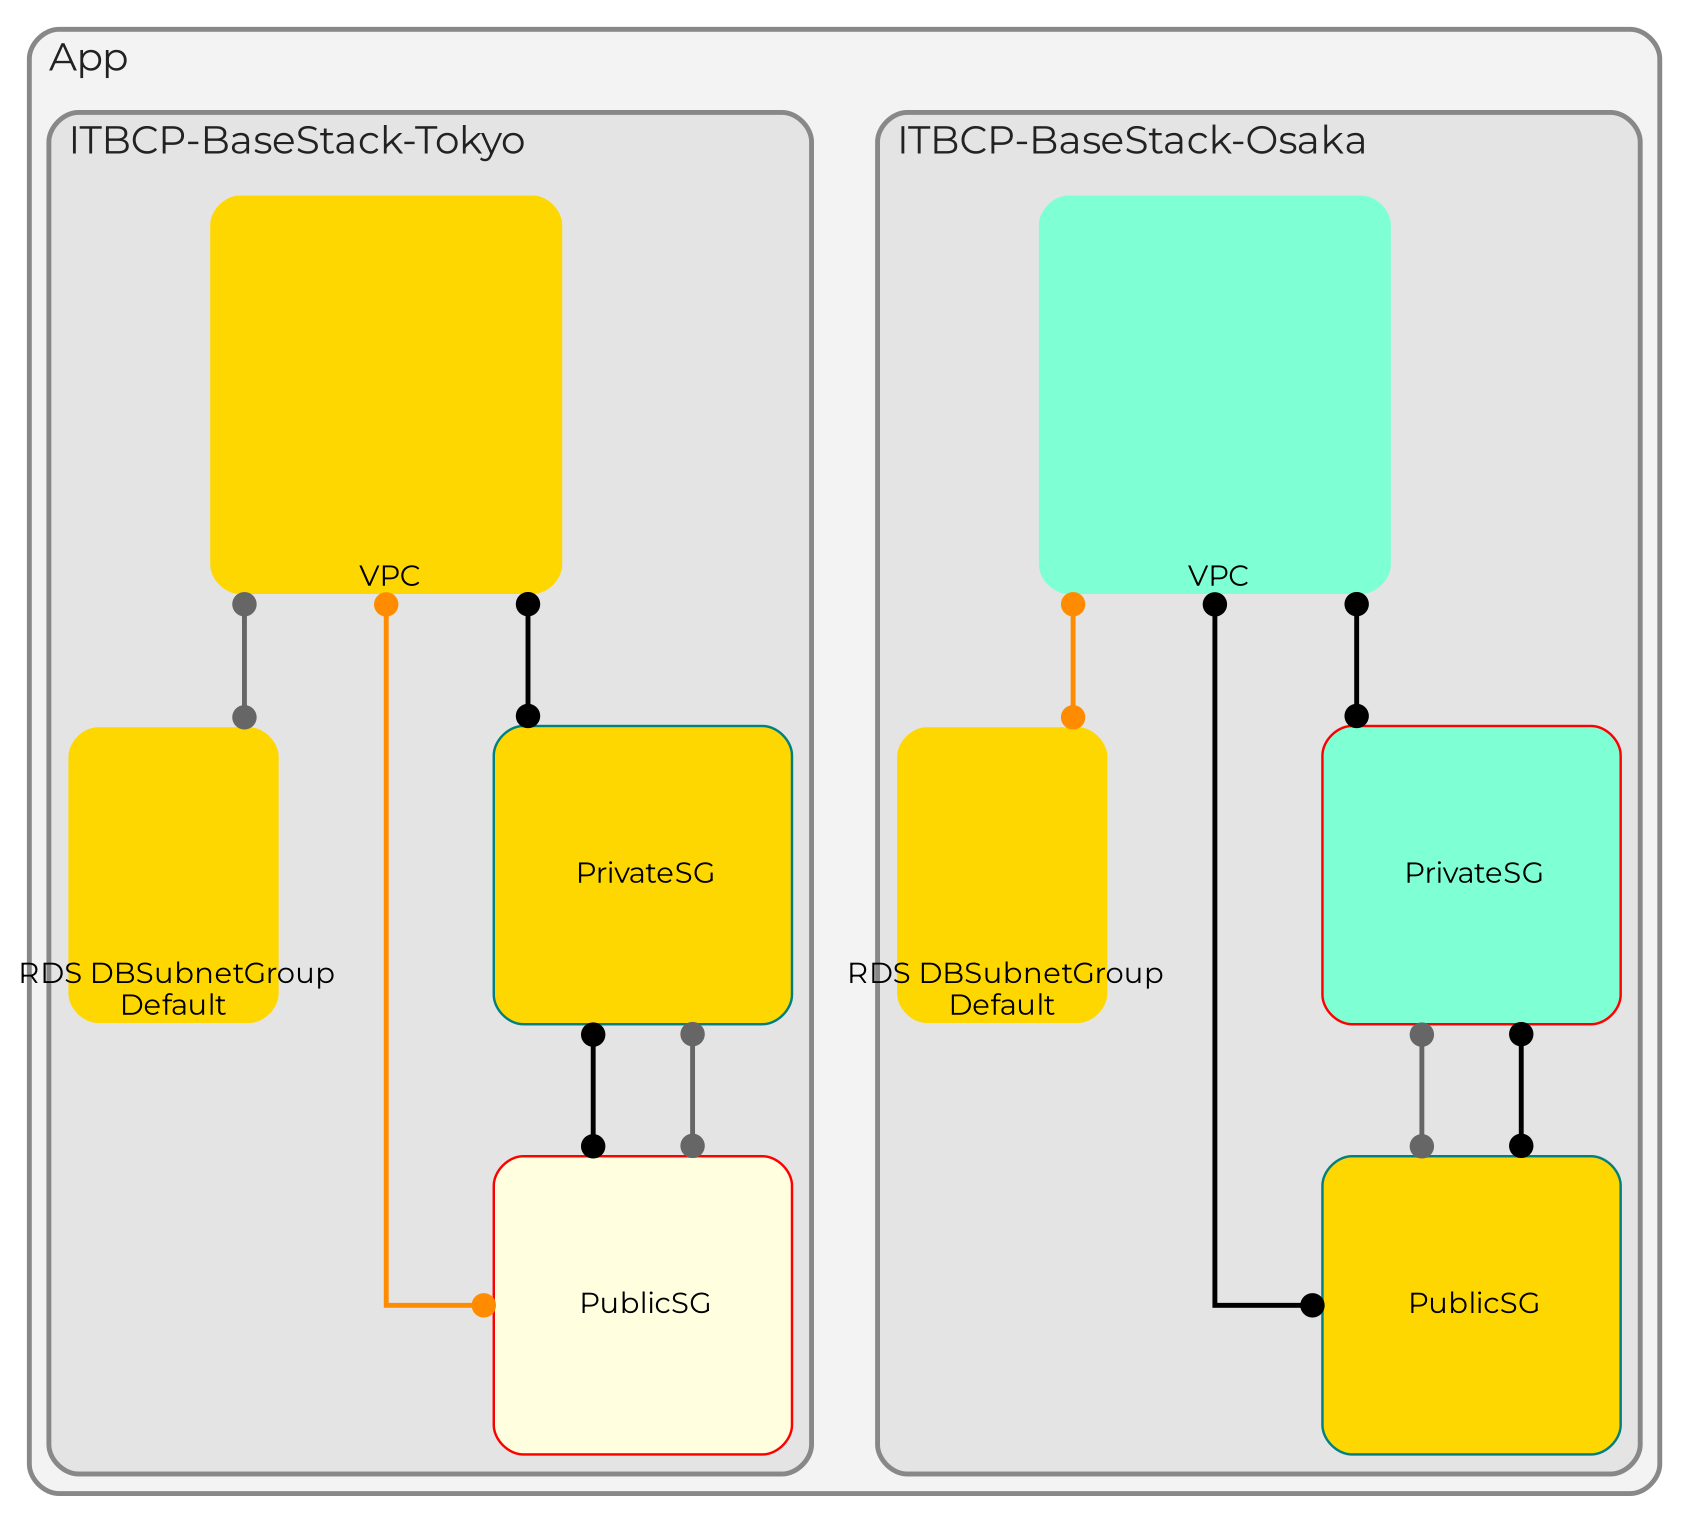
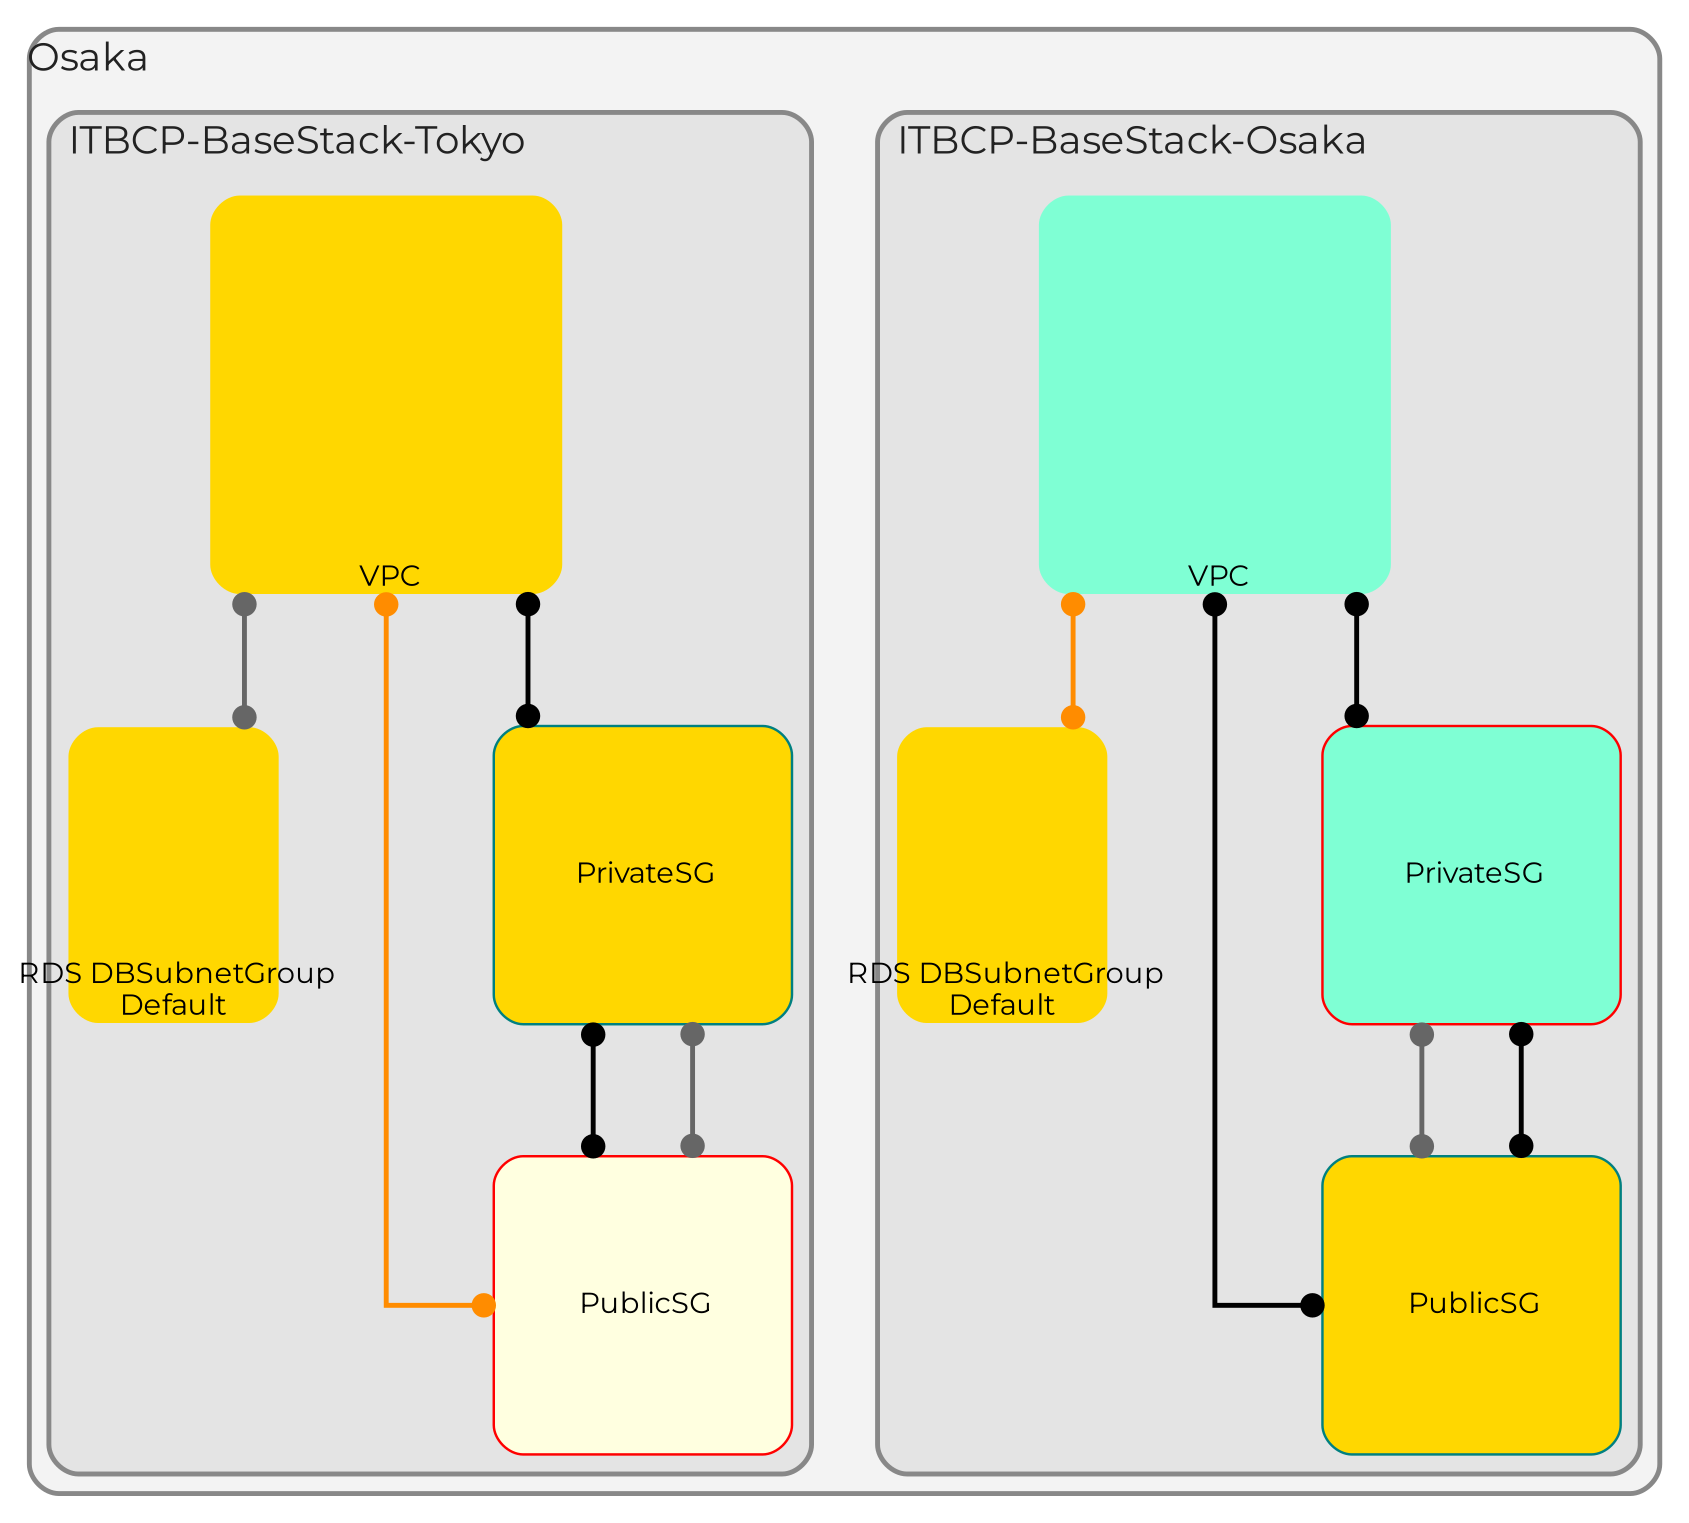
cluster "App": label "App" -> "Osaka"
